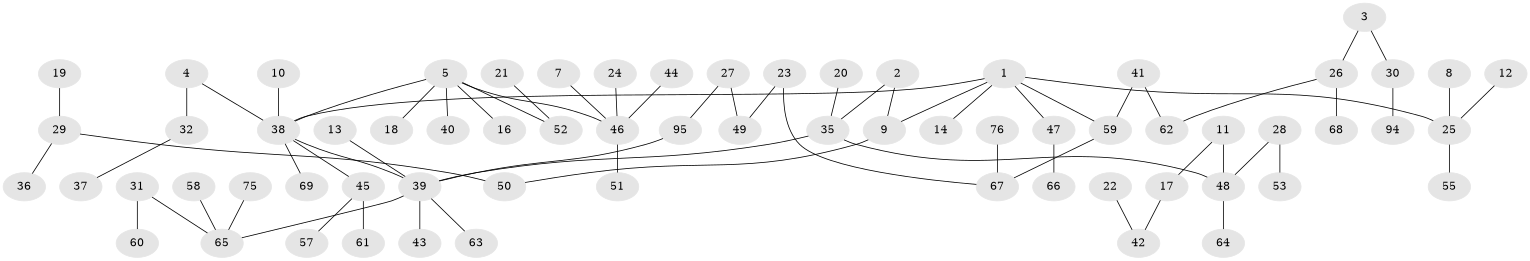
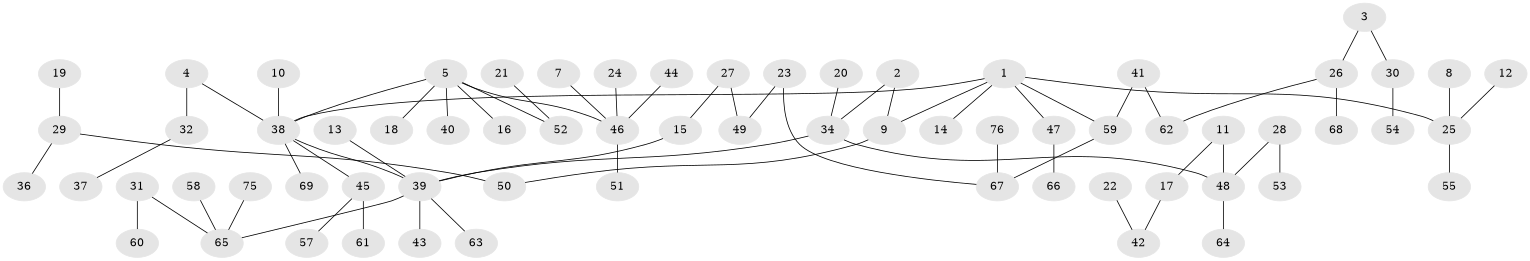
node "95": label "95" -> "15"
node "35": label "35" -> "34"
node "94": label "94" -> "54"
